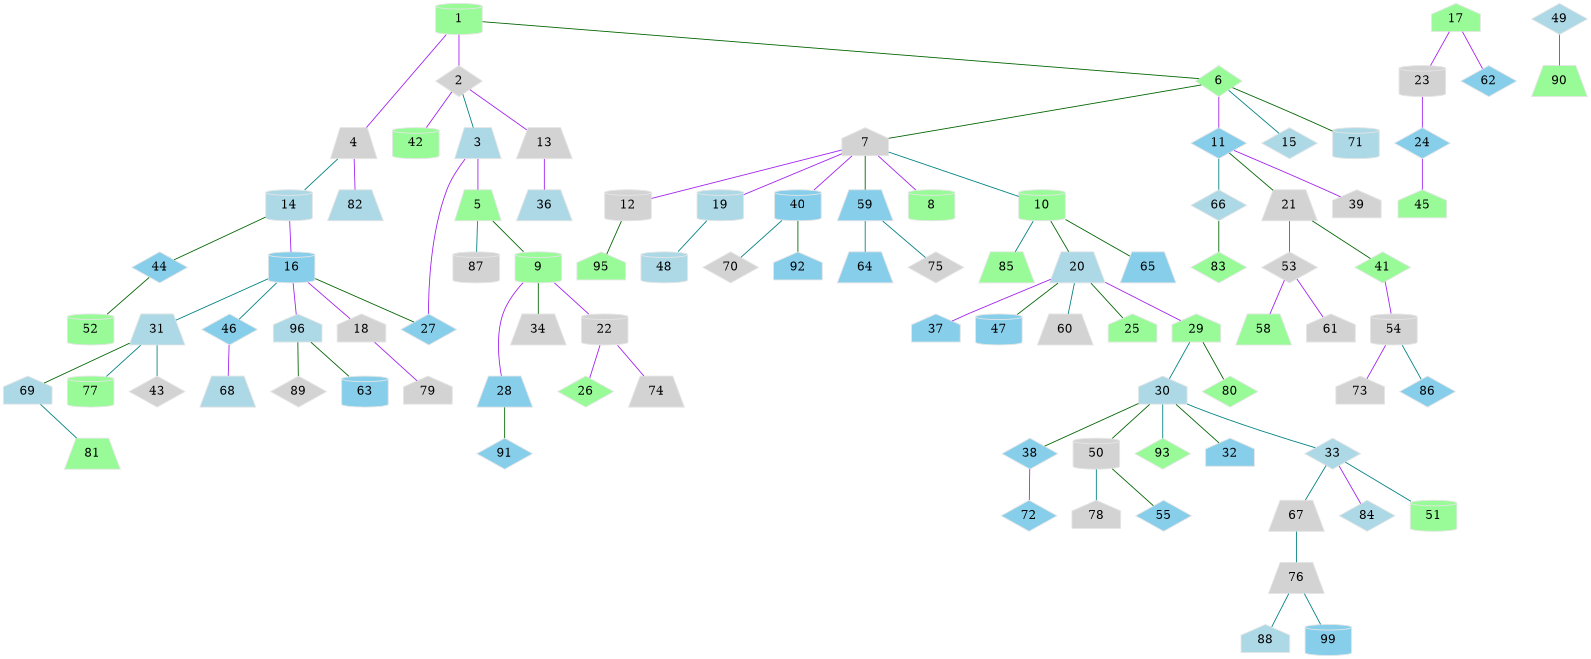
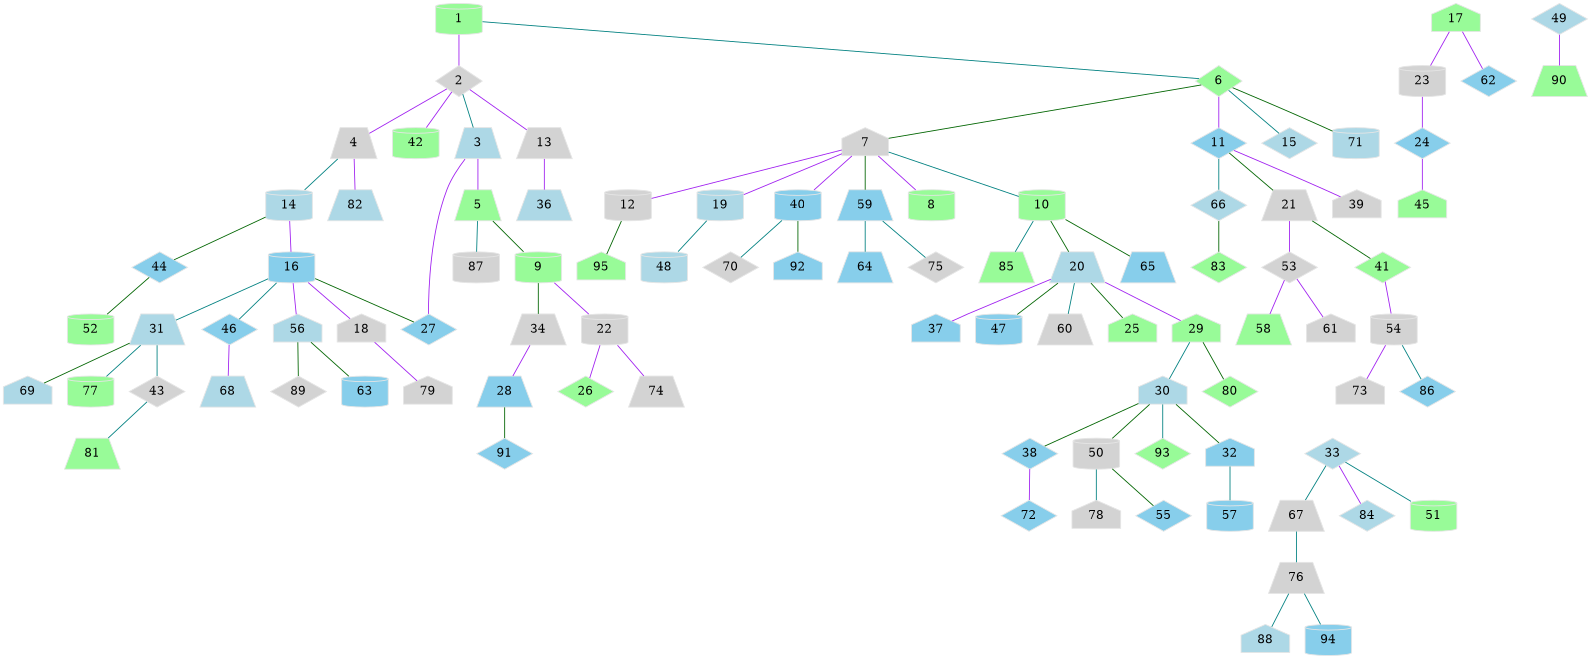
edge "1" -- "6": color darkgreen -> teal
edge "1" -- "4": now "2" -- "4"
edge "9" -- "28": now "34" -- "28"
node "96": label "96" -> "56"
edge "69" -- "81": now "43" -- "81"
edge "30" -- "33": removed
node "57": added
node "99": label "99" -> "94"
